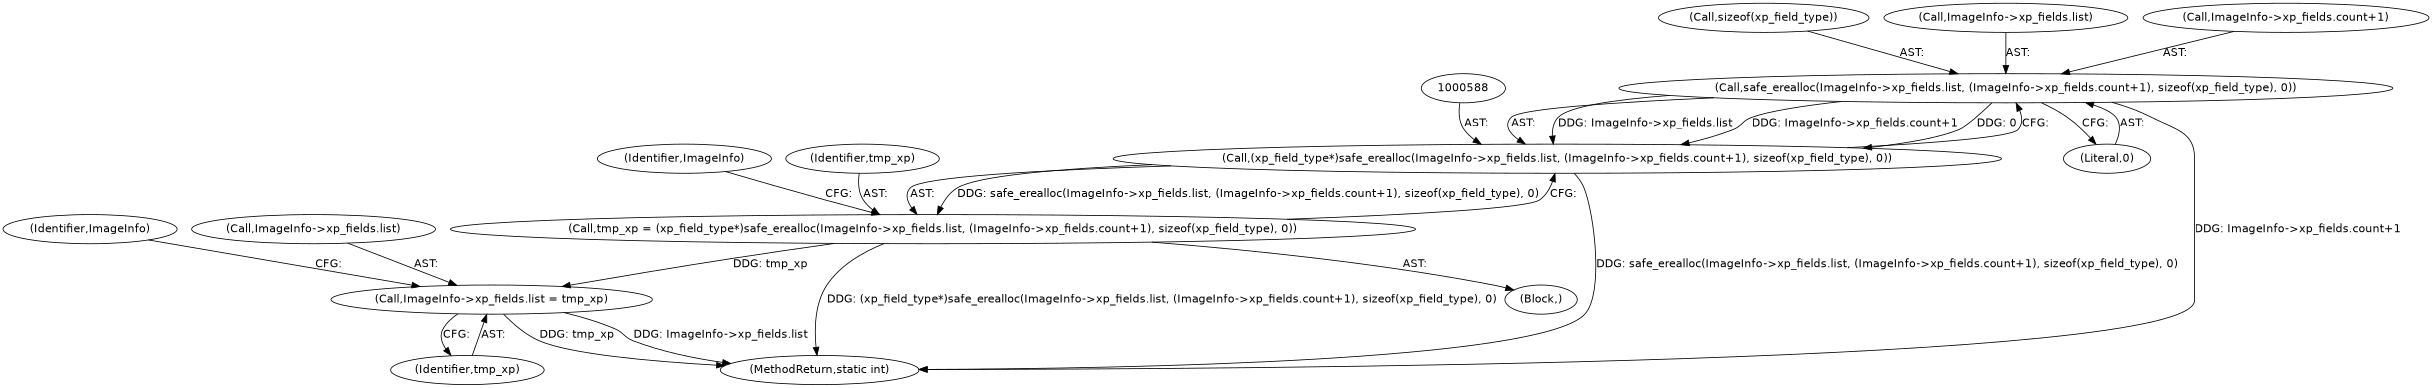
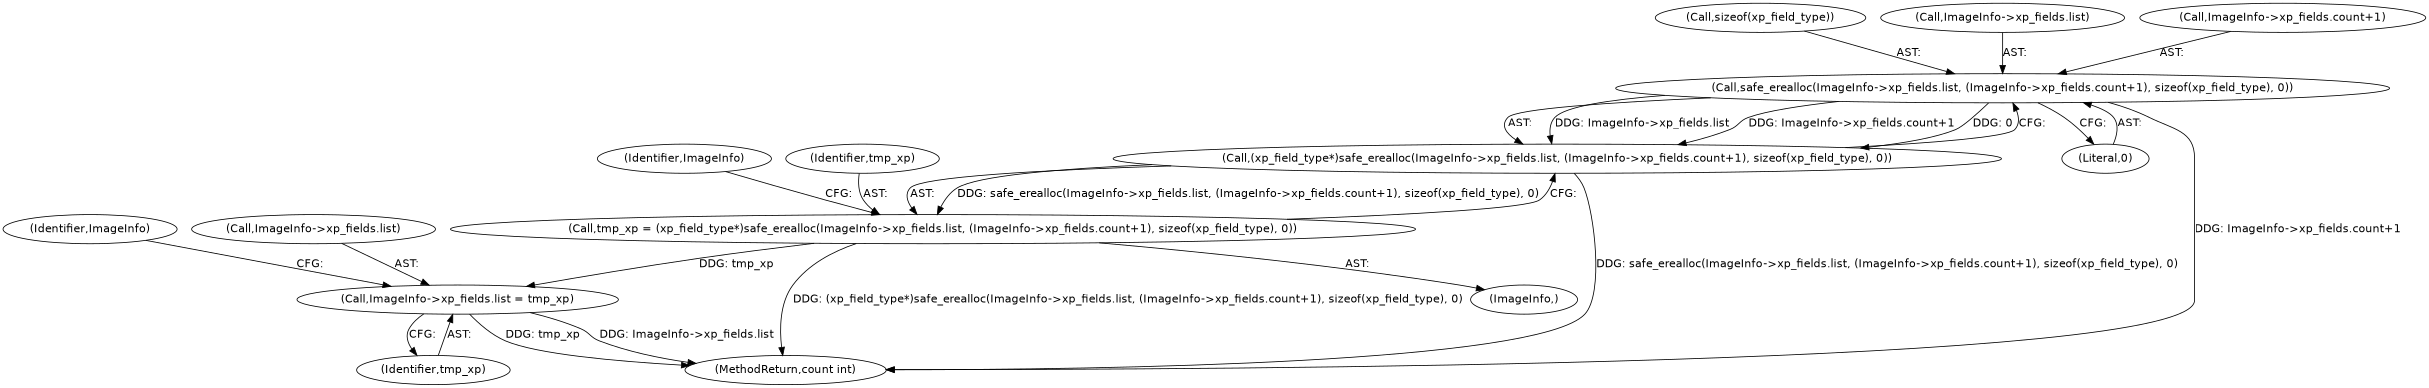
node "1000588": removed
node "(Block,)": label "(Block,)" -> "(ImageInfo,)"
node "(MethodReturn,static int)": label "(MethodReturn,static int)" -> "(MethodReturn,count int)"
